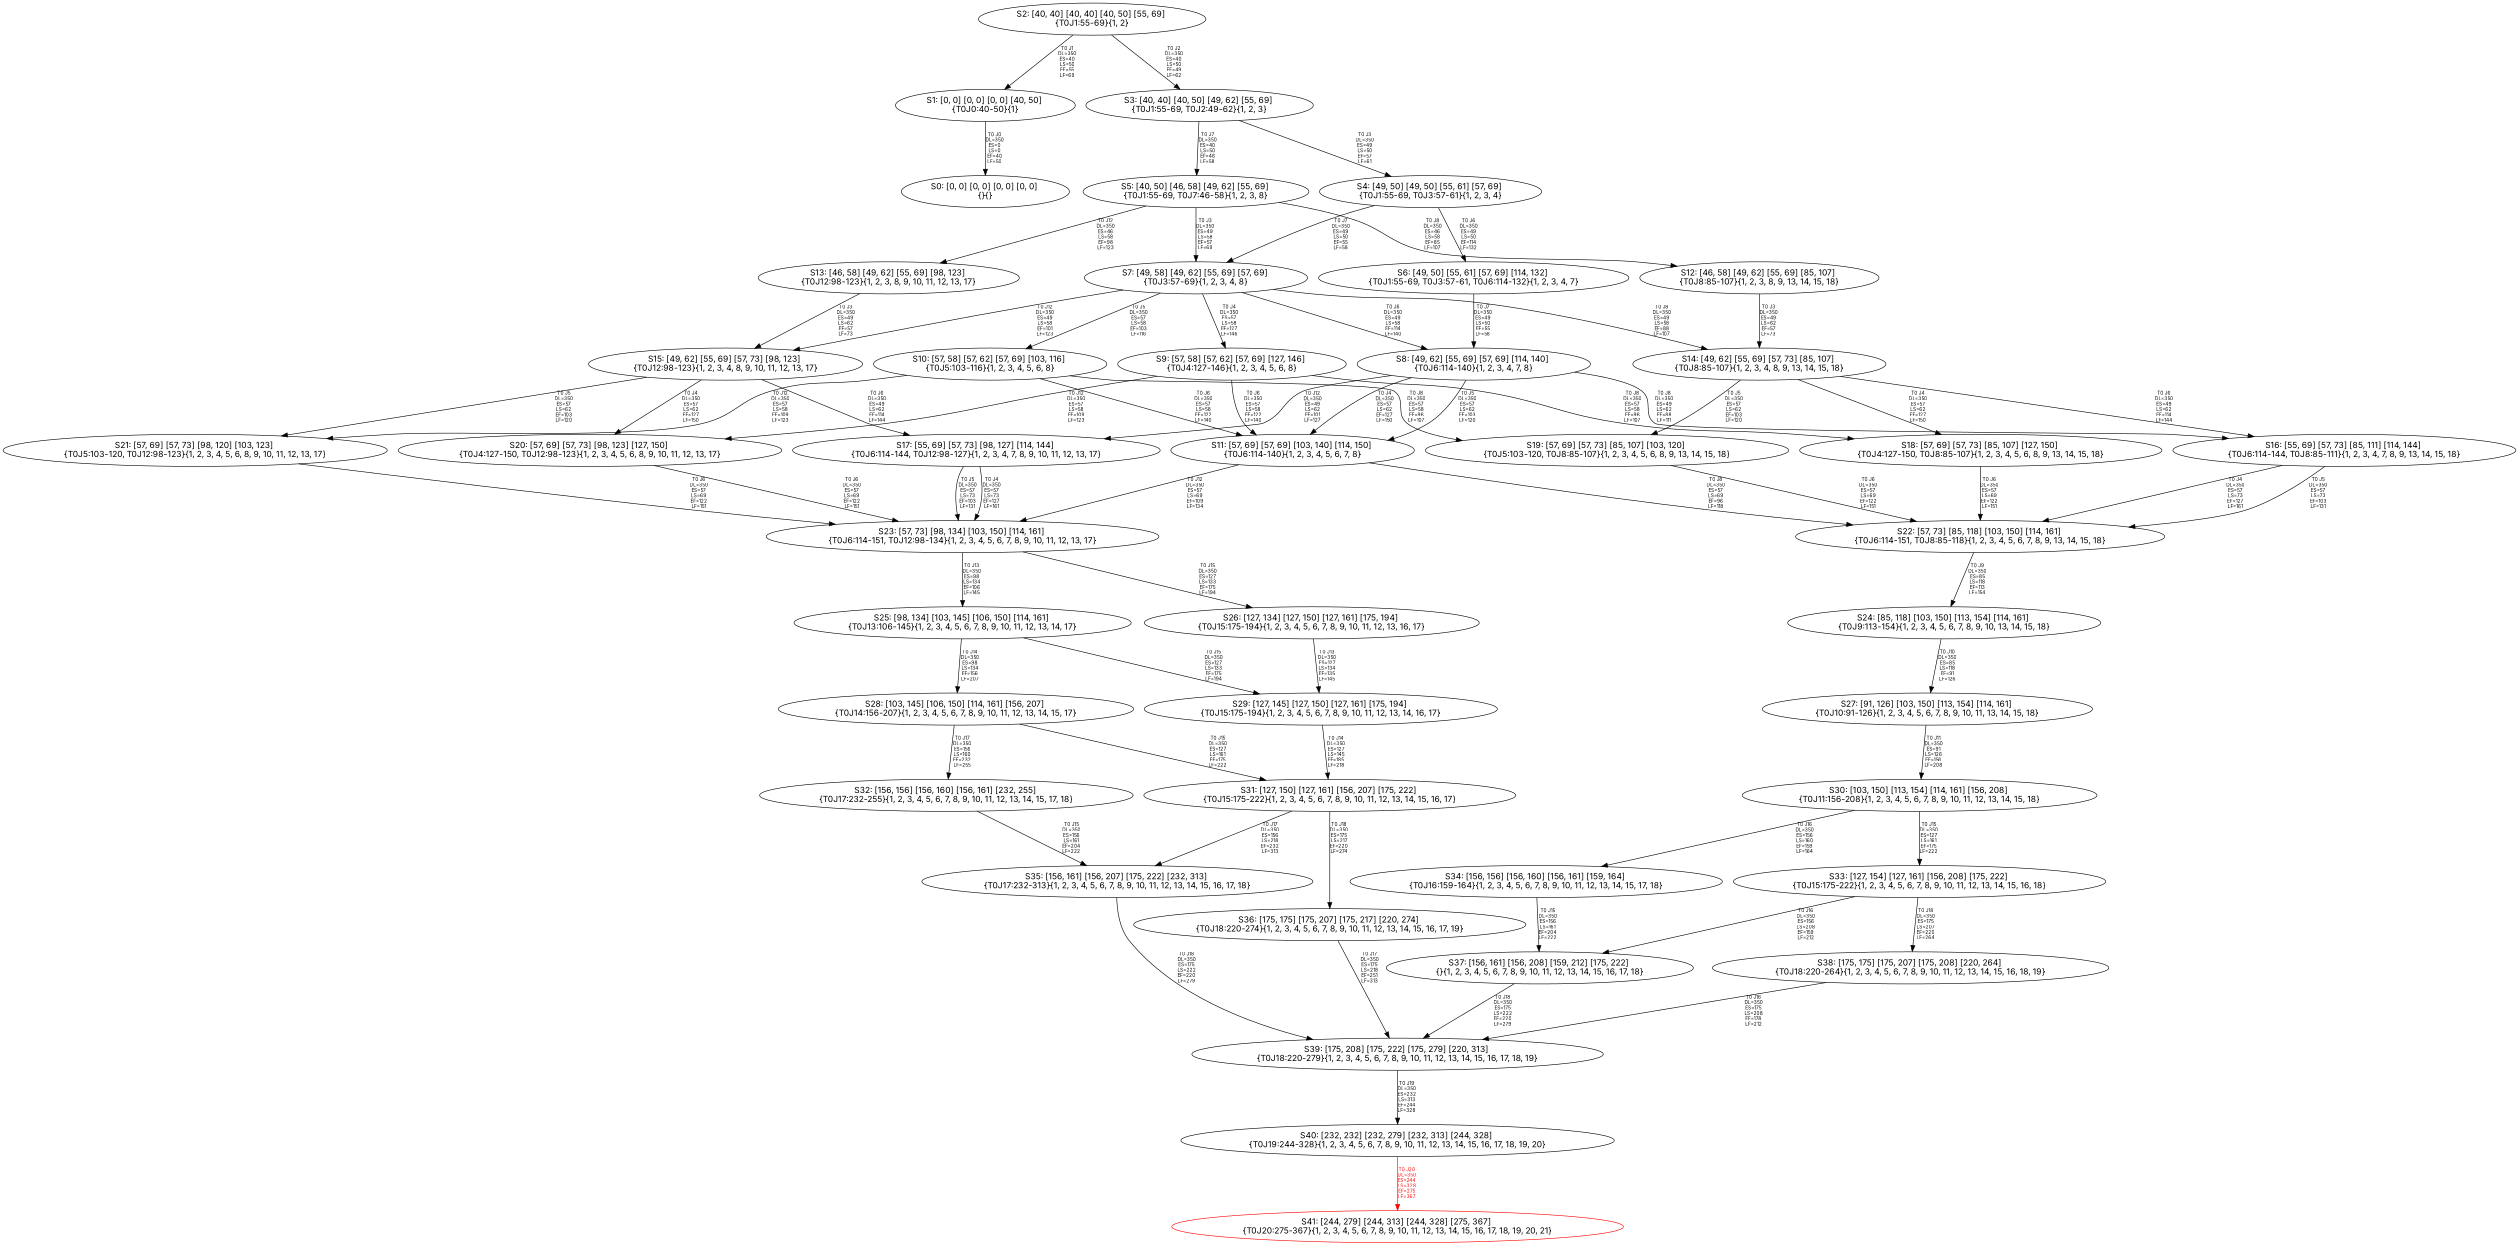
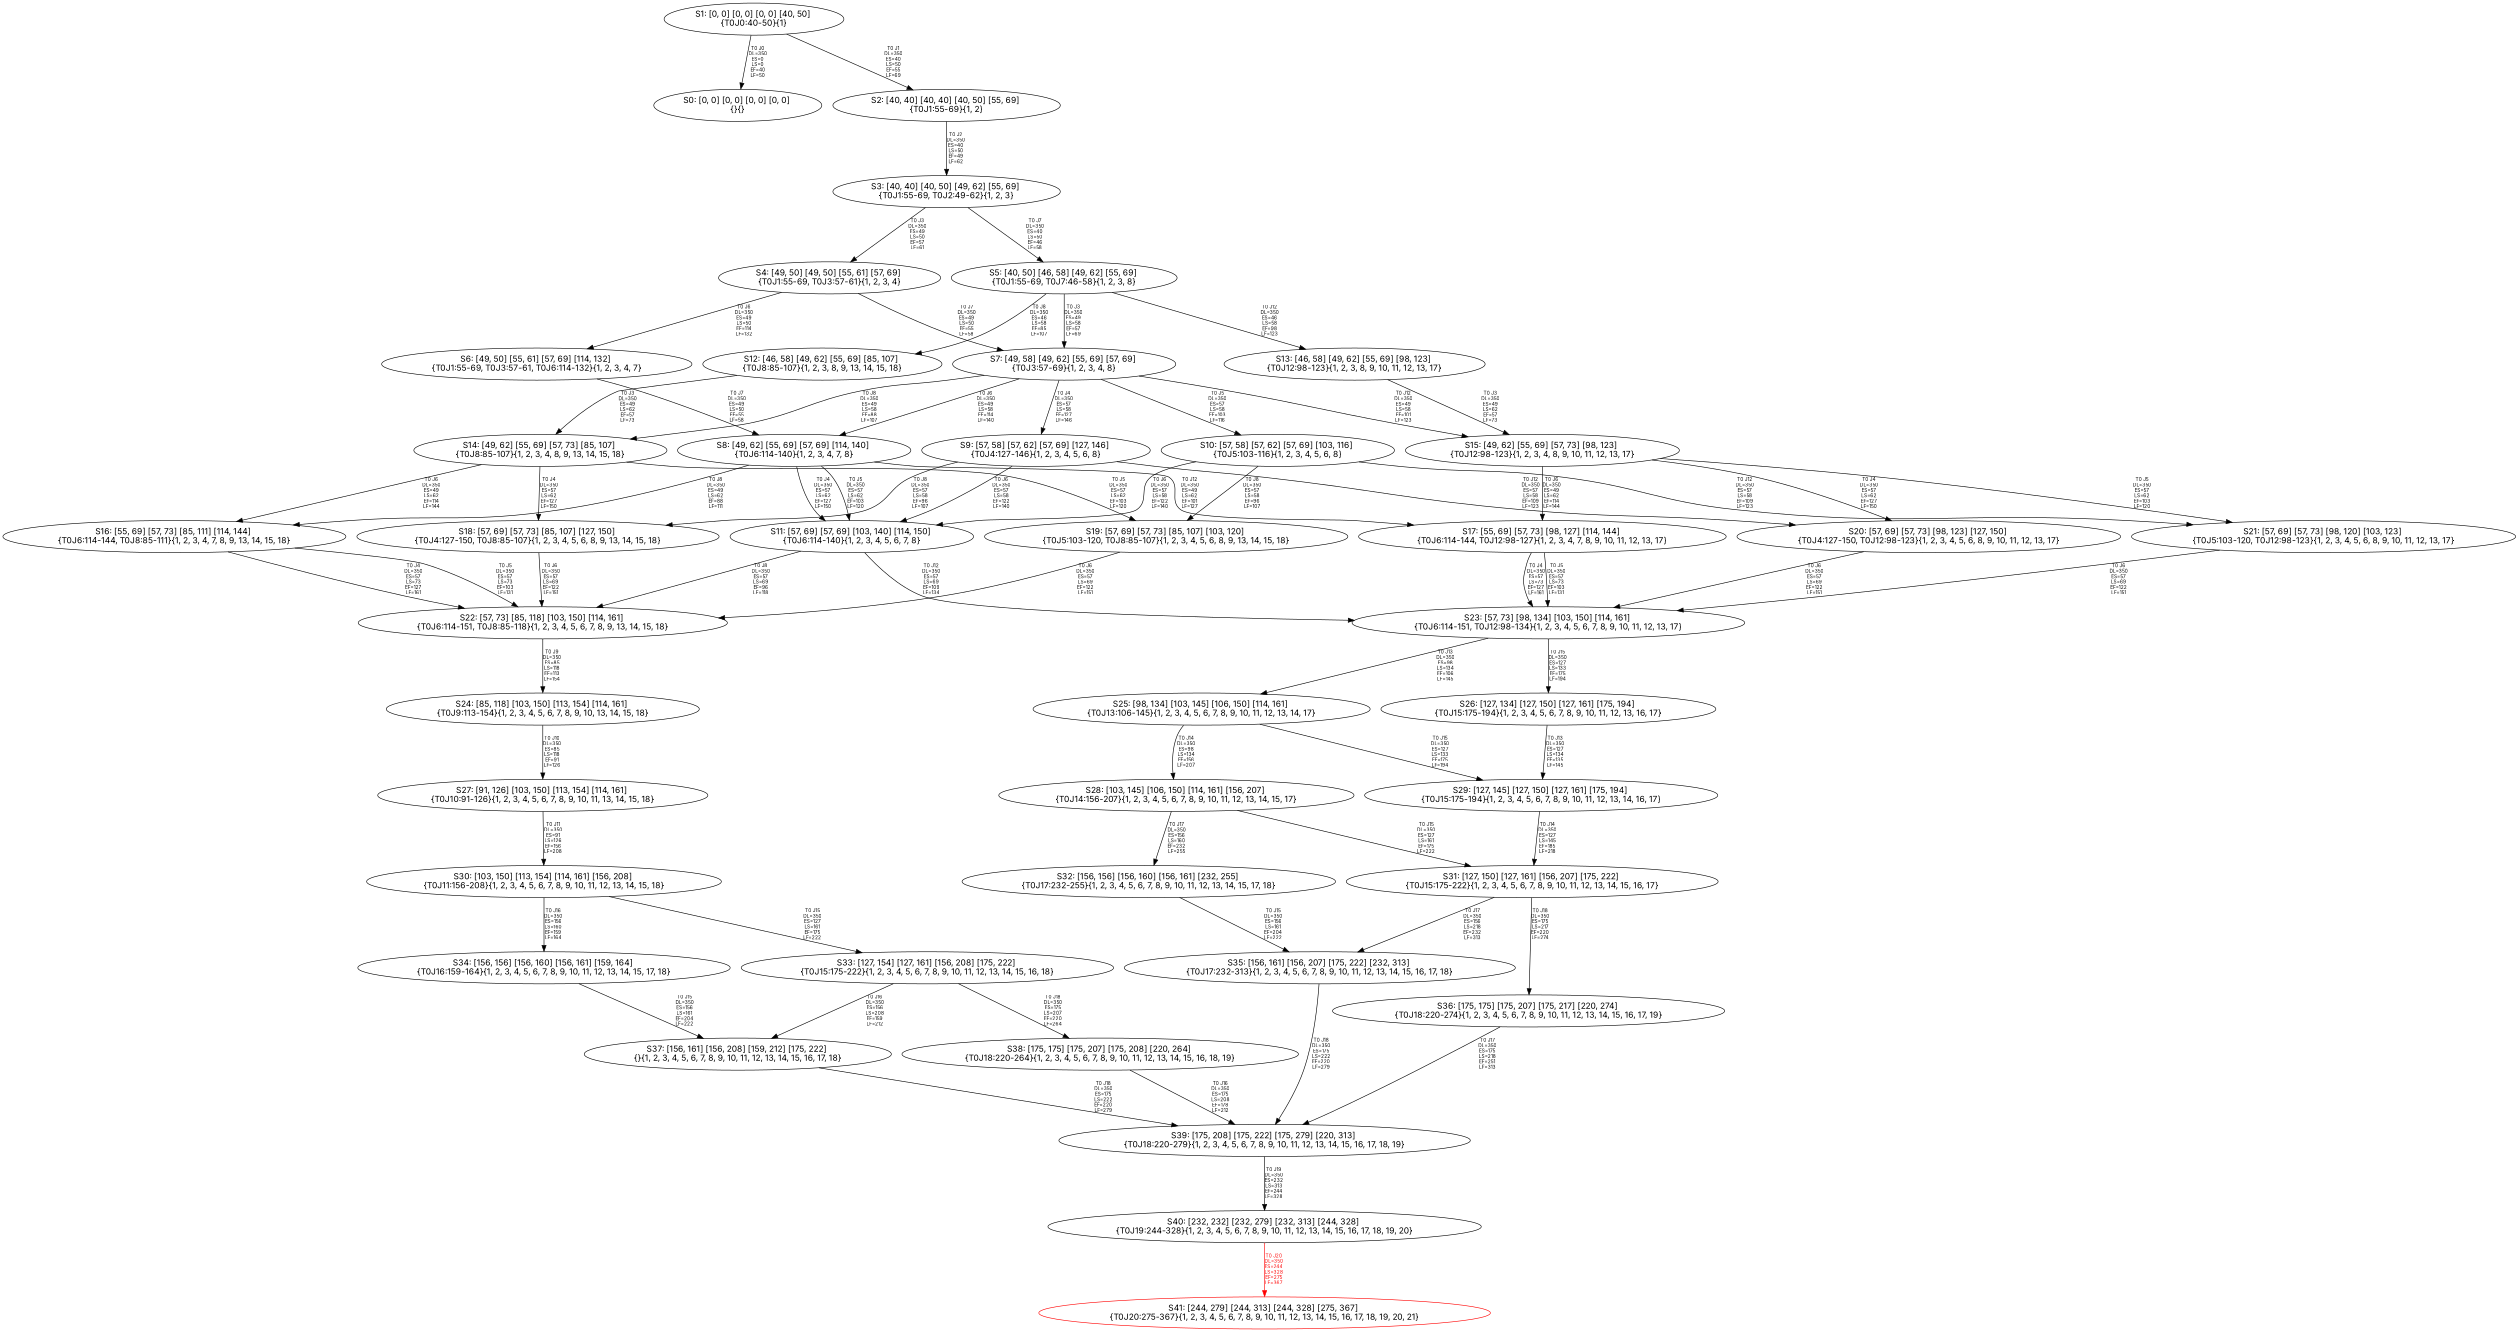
edge "S2: [40, 40] [40, 40] [40, 50] [55, 69] {T0J1:55-69}{1, 2}" -> "S1: [0, 0] [0, 0] [0, 0] [40, 50] {T0J0:40-50}{1}": reversed
